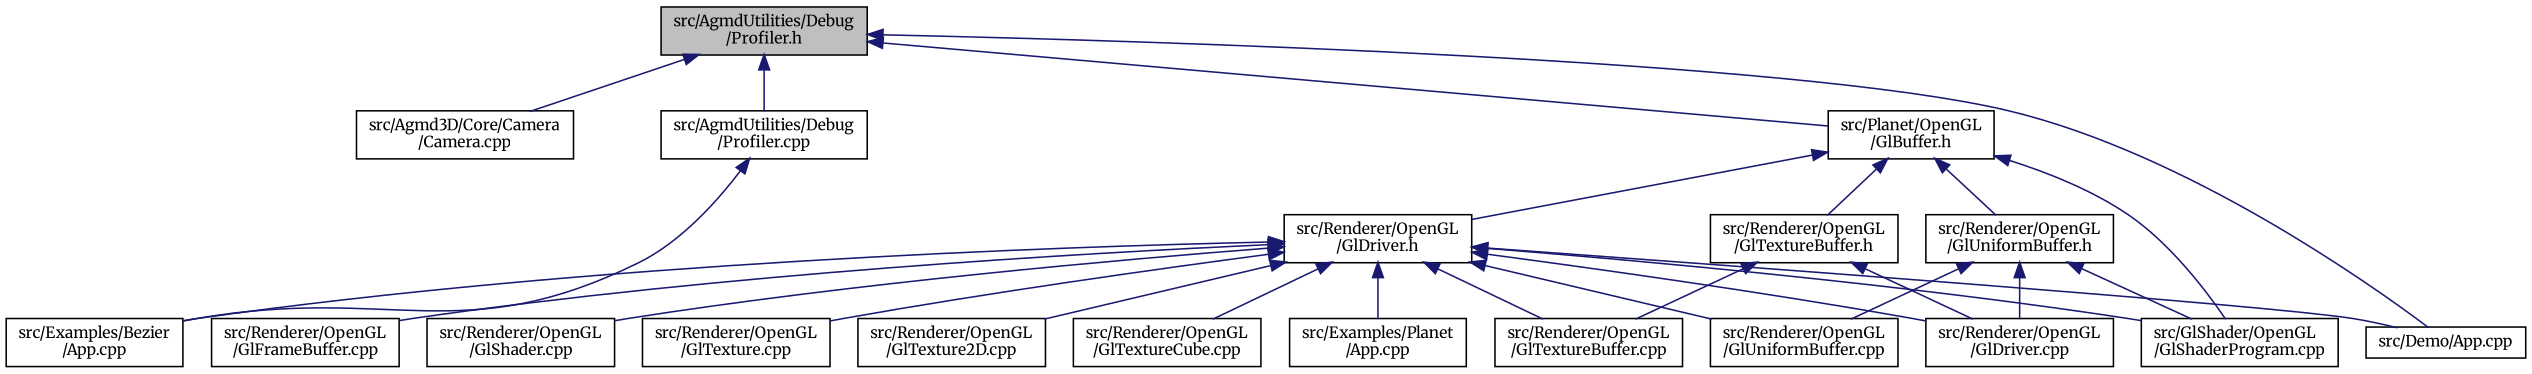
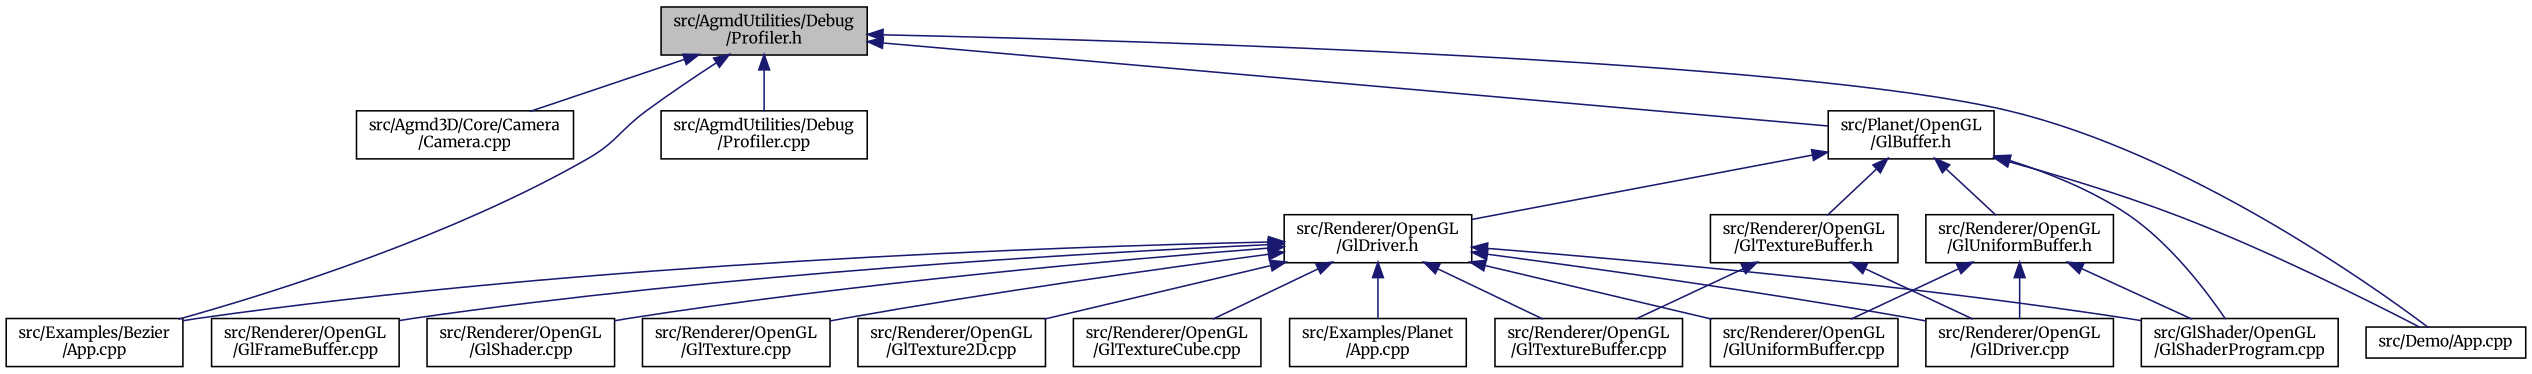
edge "src/Demo/App.cpp" -> "src/Renderer/OpenGL /GlDriver.h": now "src/Demo/App.cpp" -> "src/Planet/OpenGL /GlBuffer.h"
edge "src/Examples/Bezier /App.cpp" -> "src/AgmdUtilities/Debug /Profiler.cpp": now "src/Examples/Bezier /App.cpp" -> "src/AgmdUtilities/Debug /Profiler.h"
